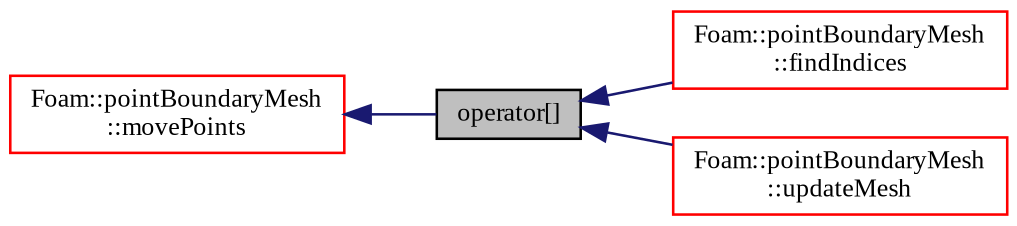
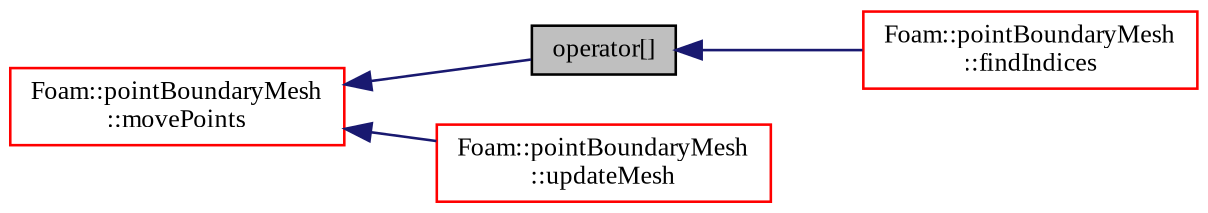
edge "Foam::pointBoundaryMesh ::updateMesh" -> "operator[]": now "Foam::pointBoundaryMesh ::updateMesh" -> "Foam::pointBoundaryMesh ::movePoints"
